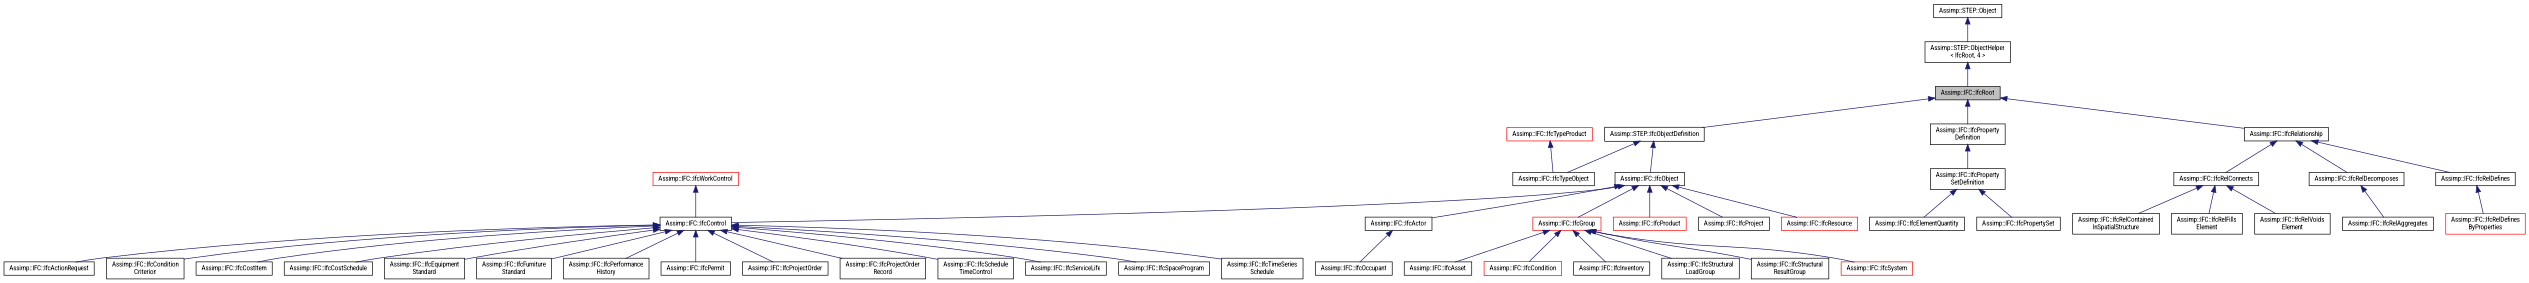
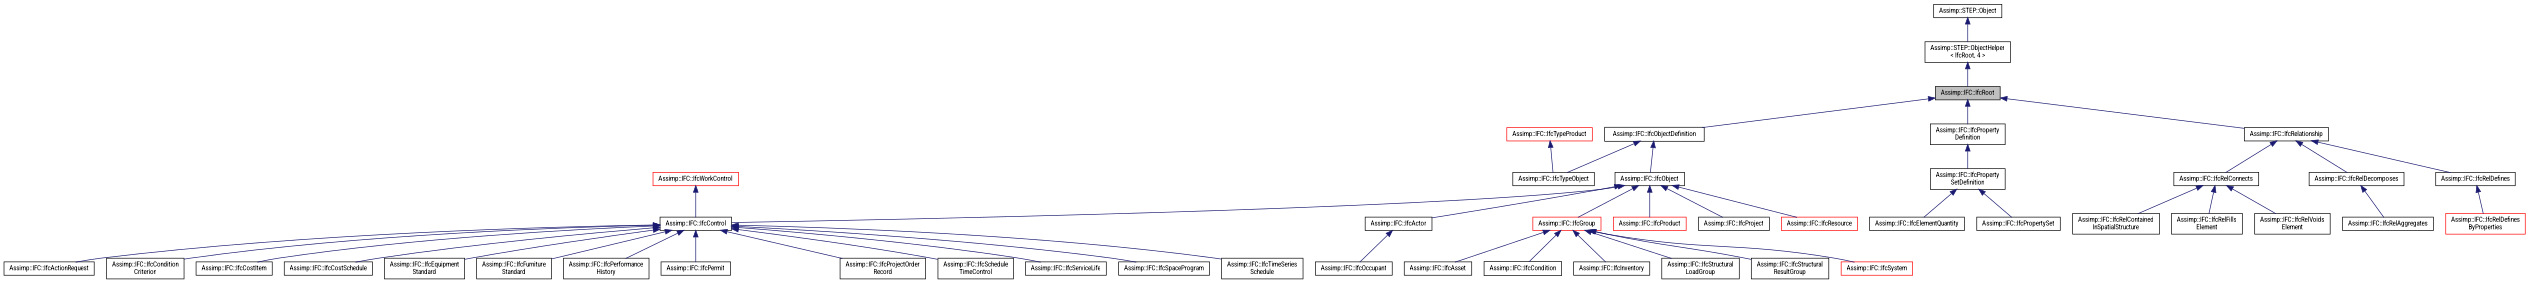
node "Assimp::STEP::IfcObjectDefinition": label "Assimp::STEP::IfcObjectDefinition" -> "Assimp::IFC::IfcObjectDefinition"
node "Assimp::IFC::IfcProjectOrder": removed
node "Assimp::IFC::IfcCondition": color red -> black
